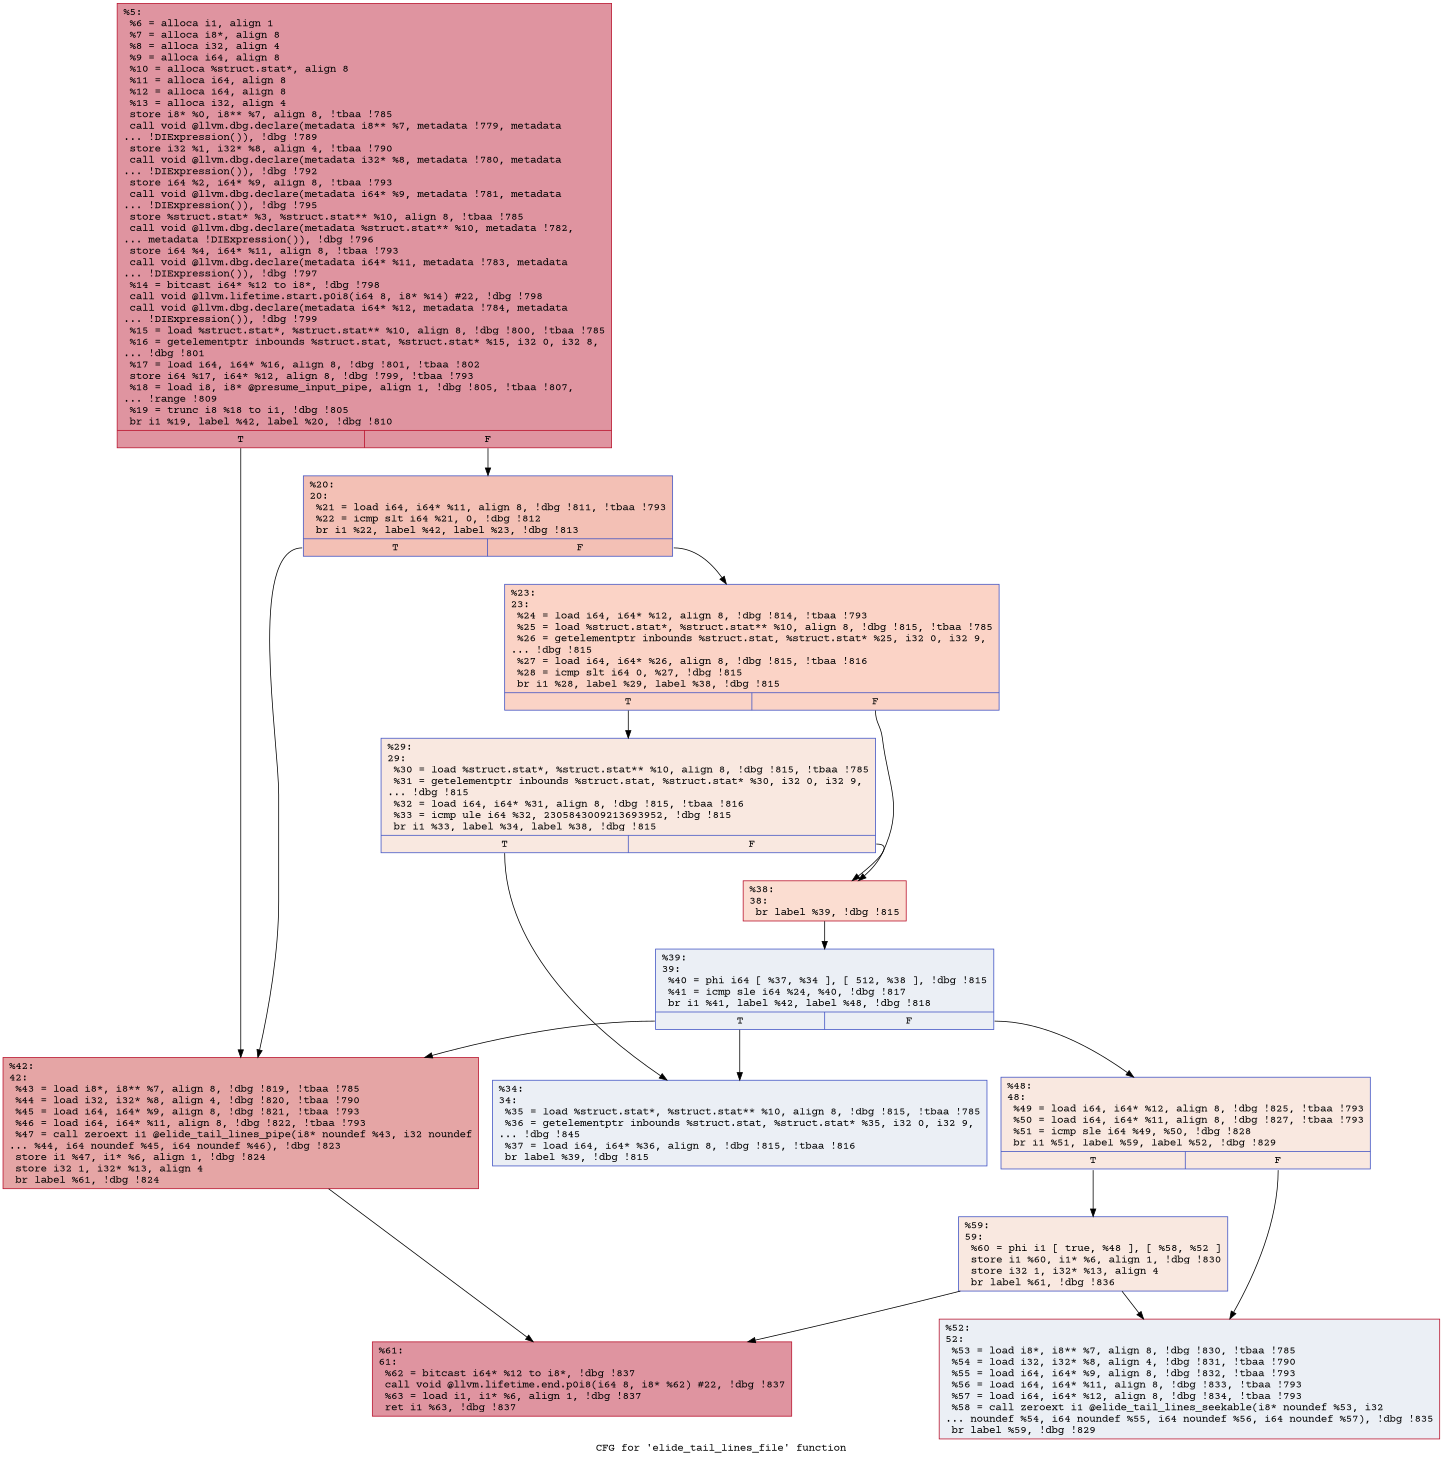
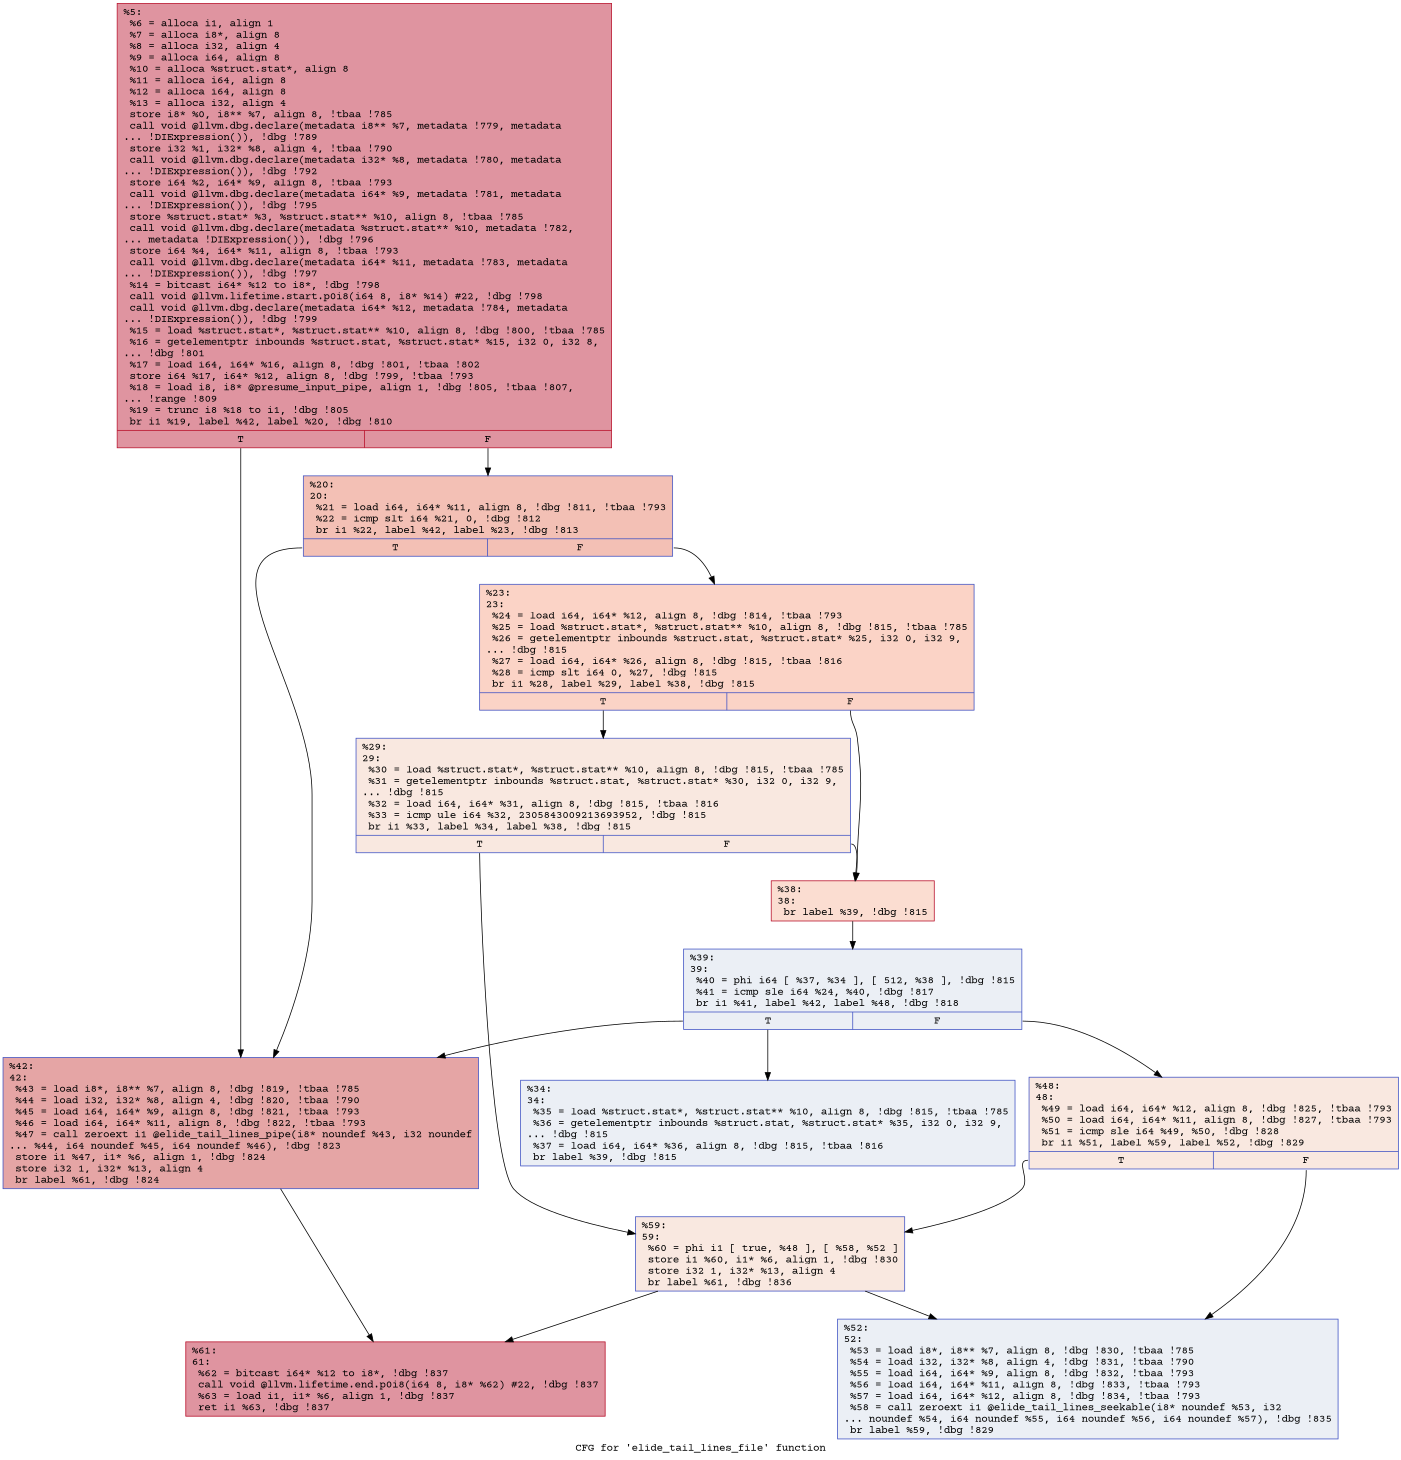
edge "%29:" -> "%34:": now "%29:" -> "%59:"
node "%42:": color #b70d28ff -> #3d50c3ff
node "%34:": text "... !dbg !845" -> "... !dbg !815"
node "%52:": color #b70d28ff -> #3d50c3ff
